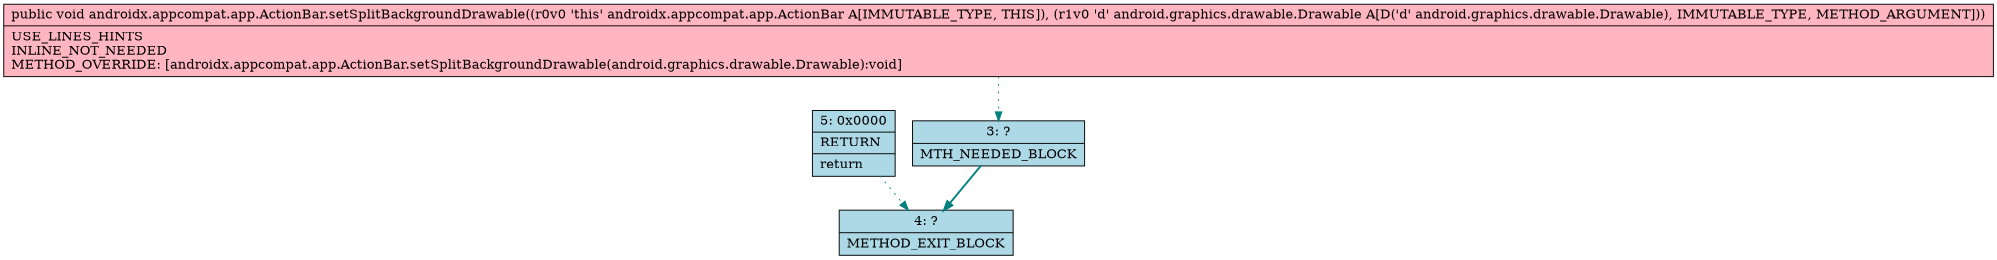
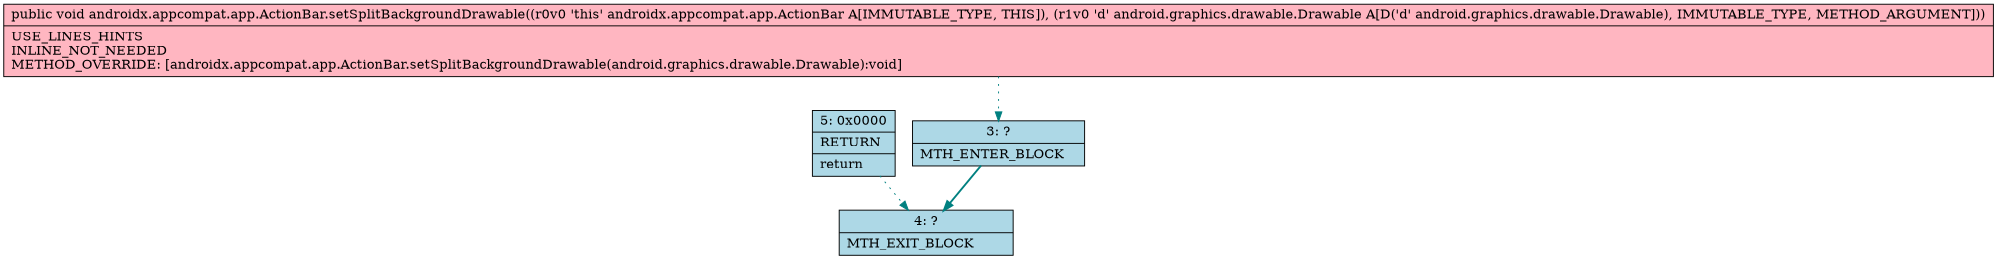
node "3: ?": text "MTH_NEEDED_BLOCK" -> "MTH_ENTER_BLOCK"
node "4: ?": text "METHOD_EXIT_BLOCK" -> "MTH_EXIT_BLOCK"
